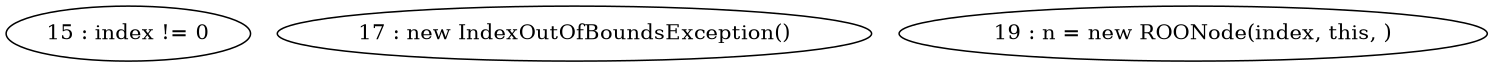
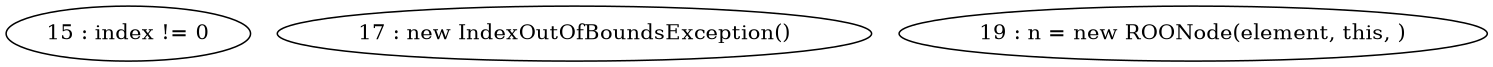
node "19 : n = new ROONode(index, this, )": label "19 : n = new ROONode(index, this, )" -> "19 : n = new ROONode(element, this, )"
